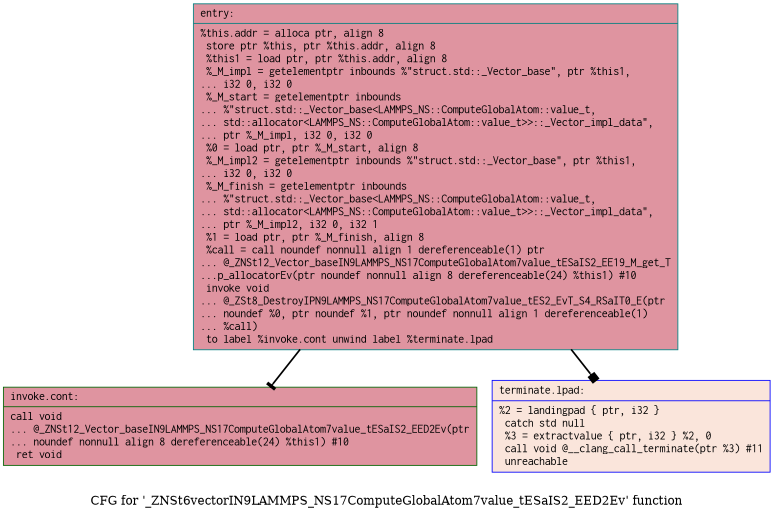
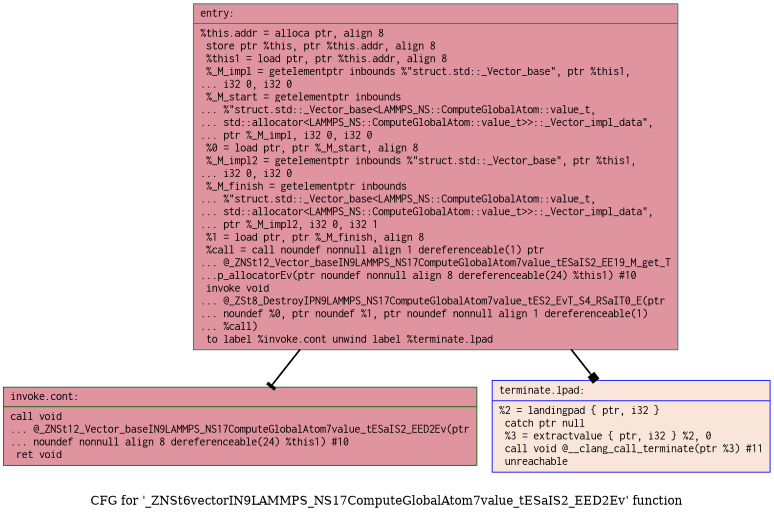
node "terminate.lpad:": text "catch std null" -> "catch ptr null"
